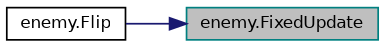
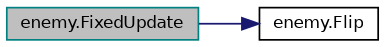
edge "enemy.Flip" -> "enemy.FixedUpdate": reversed
